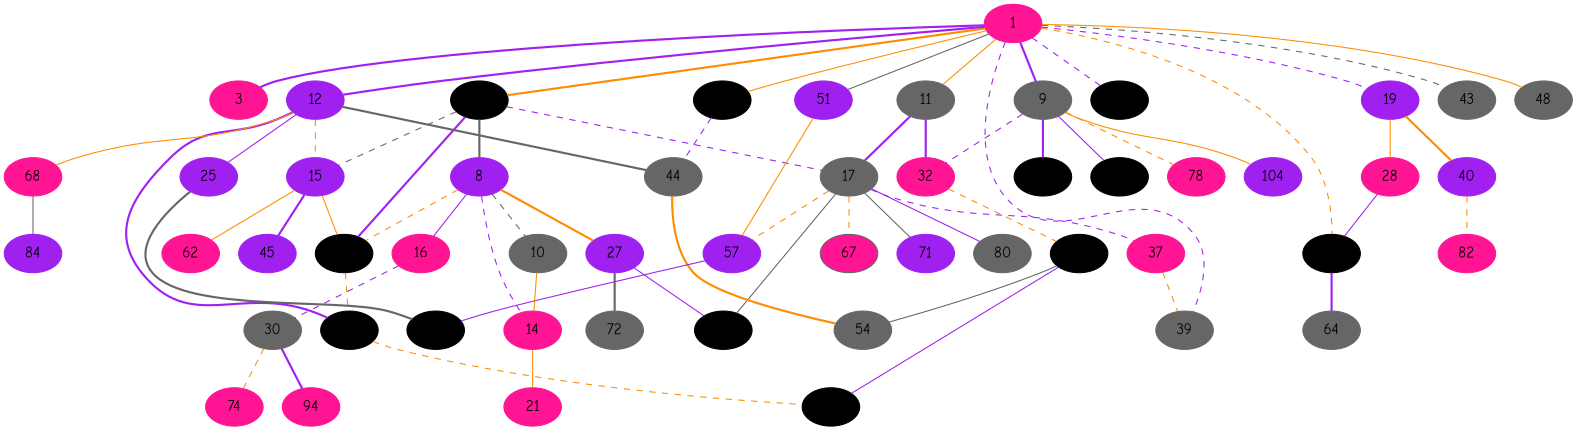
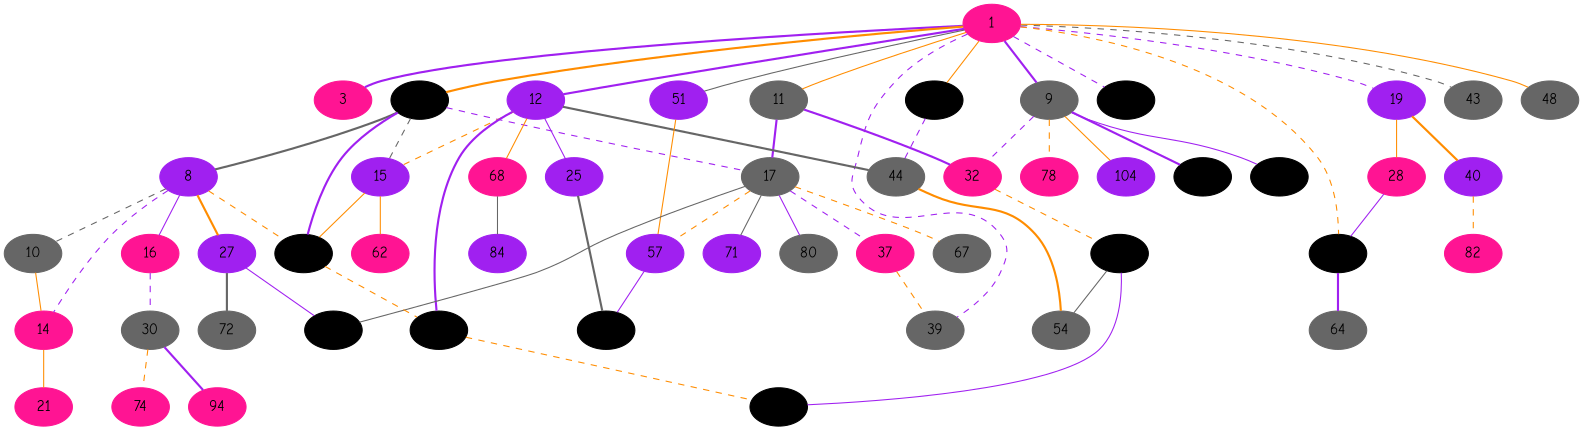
node "45": removed
node "67": fillcolor deeppink -> gray40
